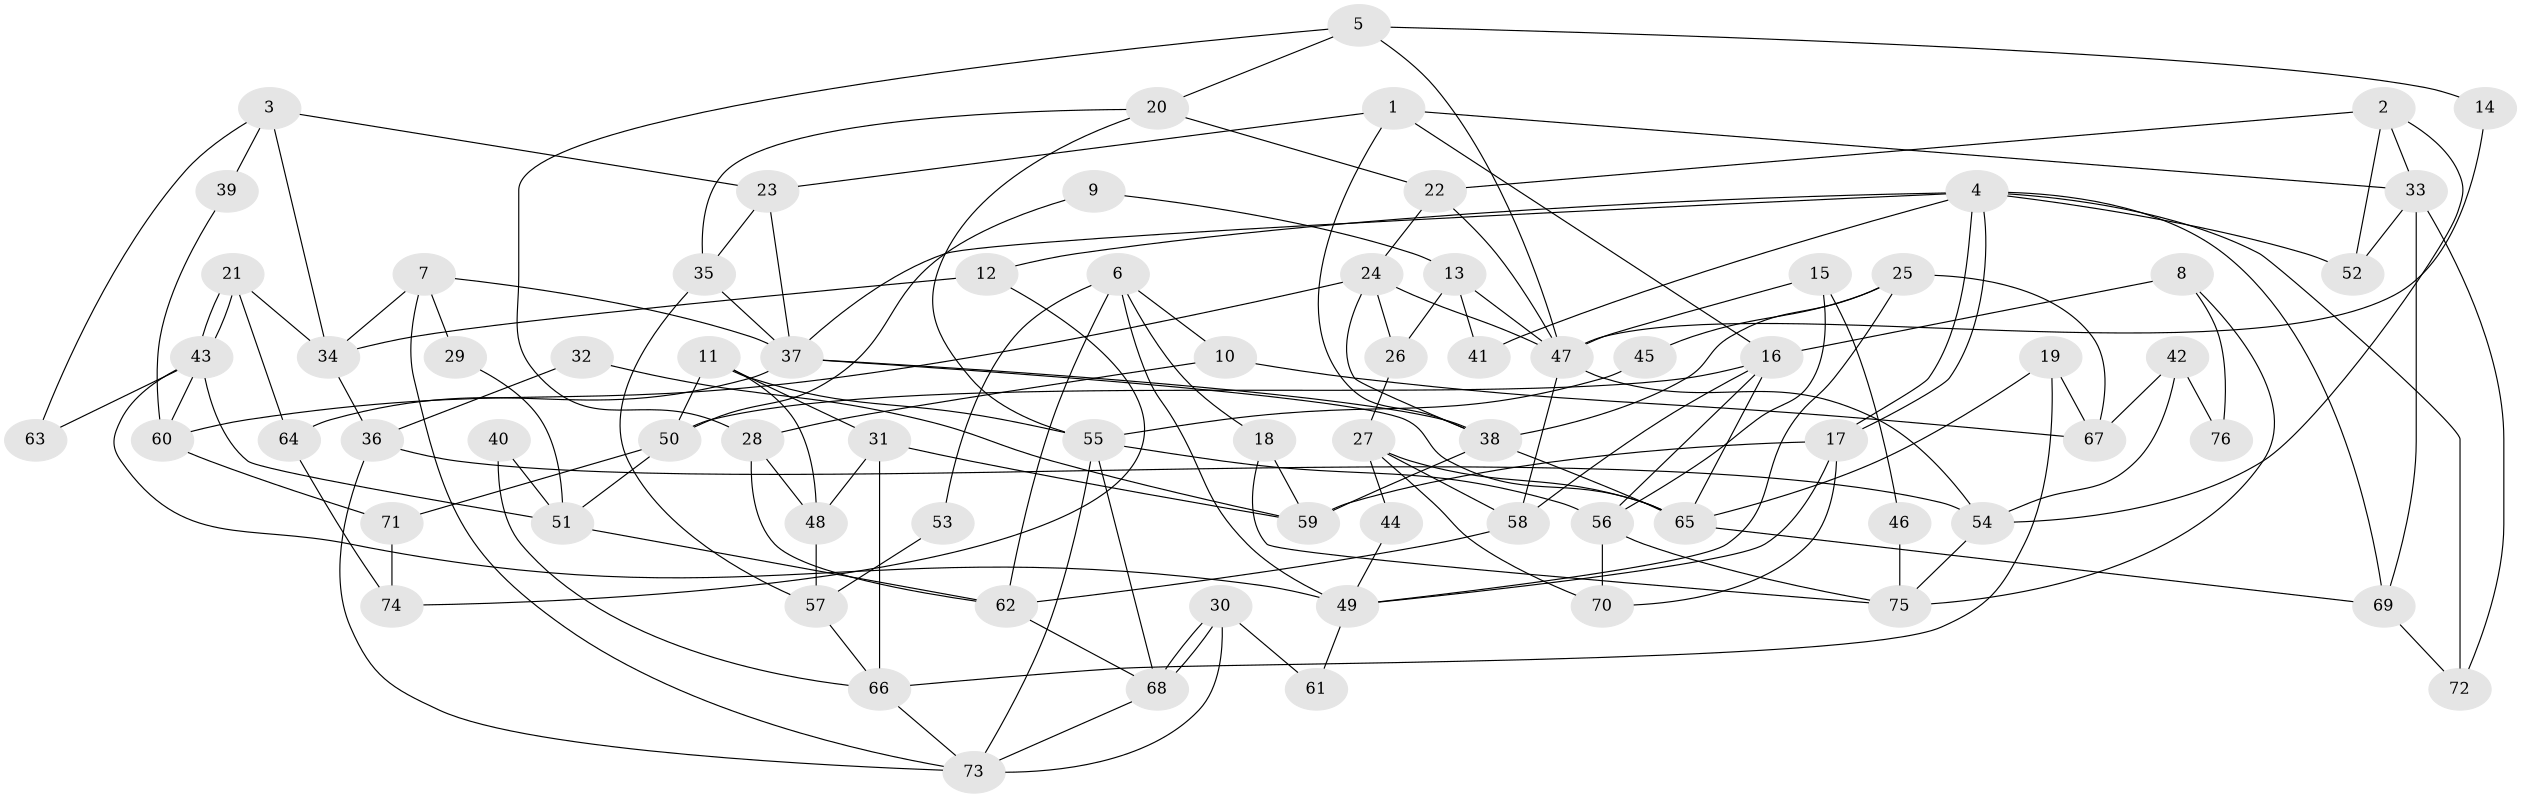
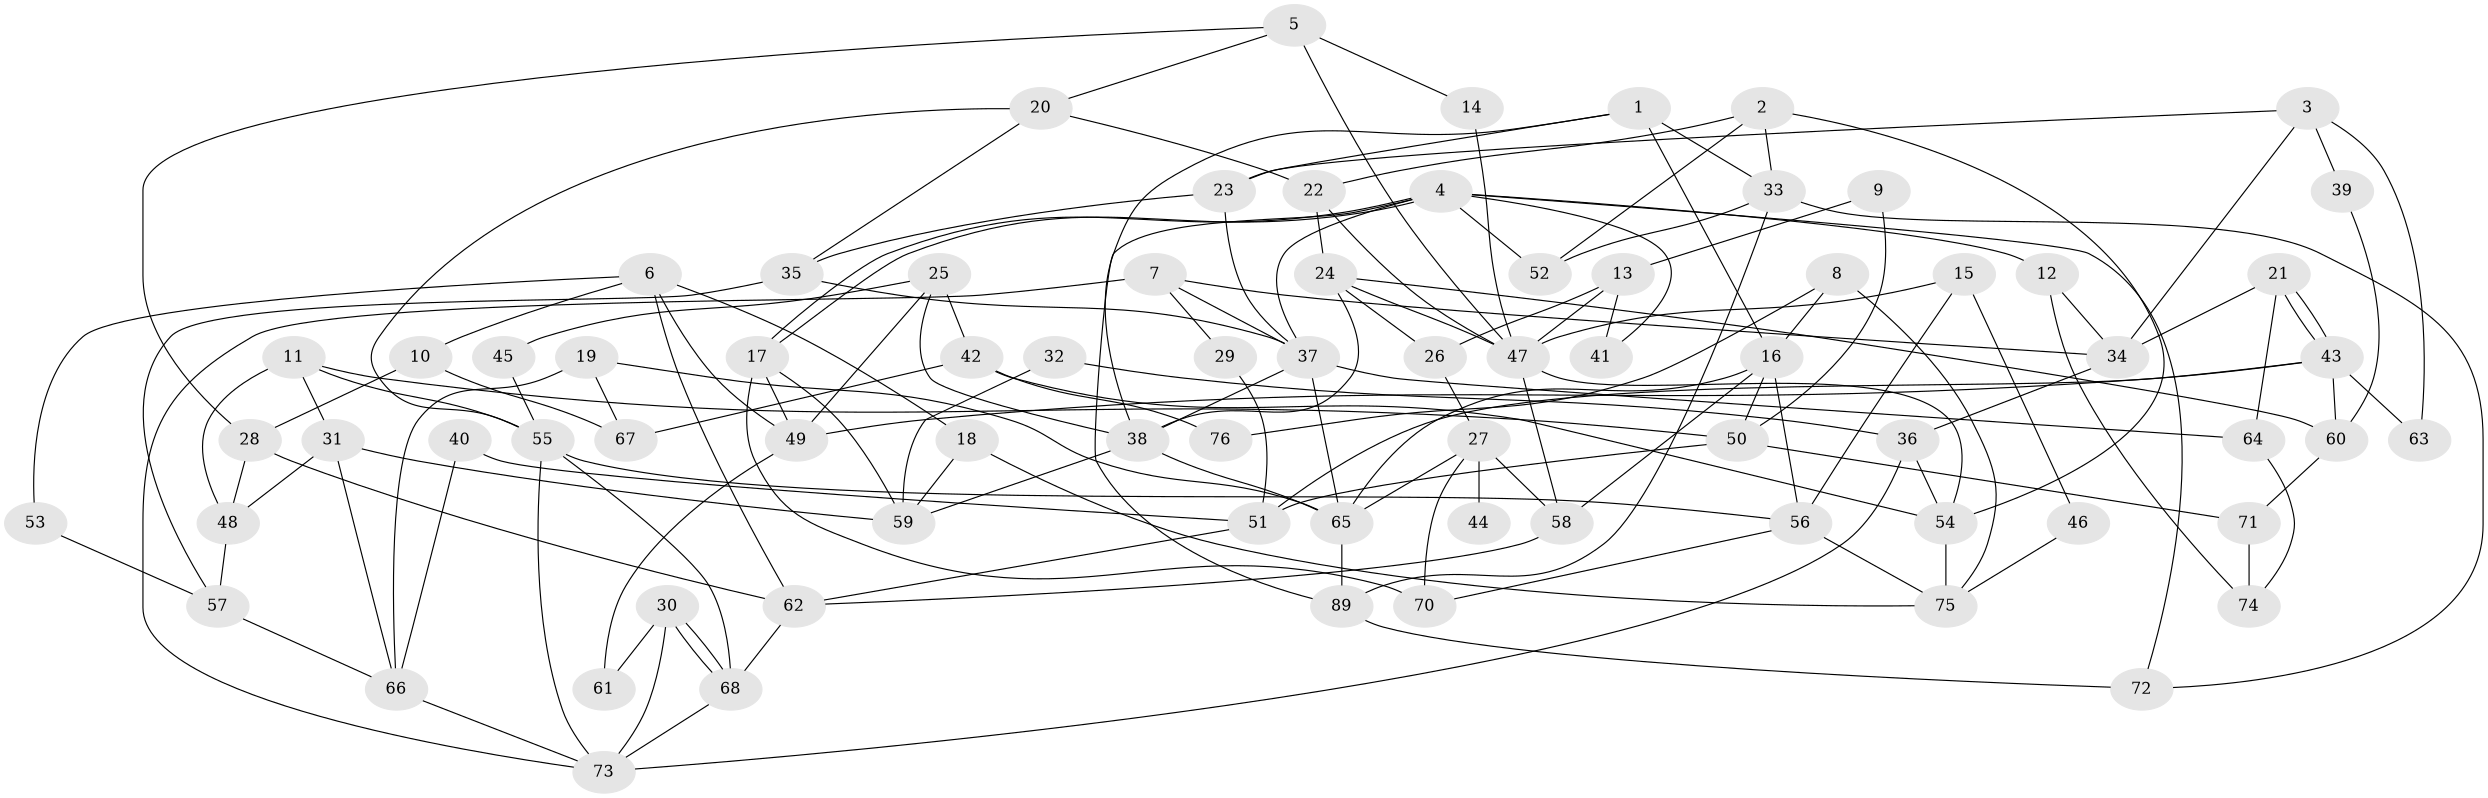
edge "25" -- "67": now "25" -- "42"
edge "44" -- "49": removed
node "69": label "69" -> "89"
